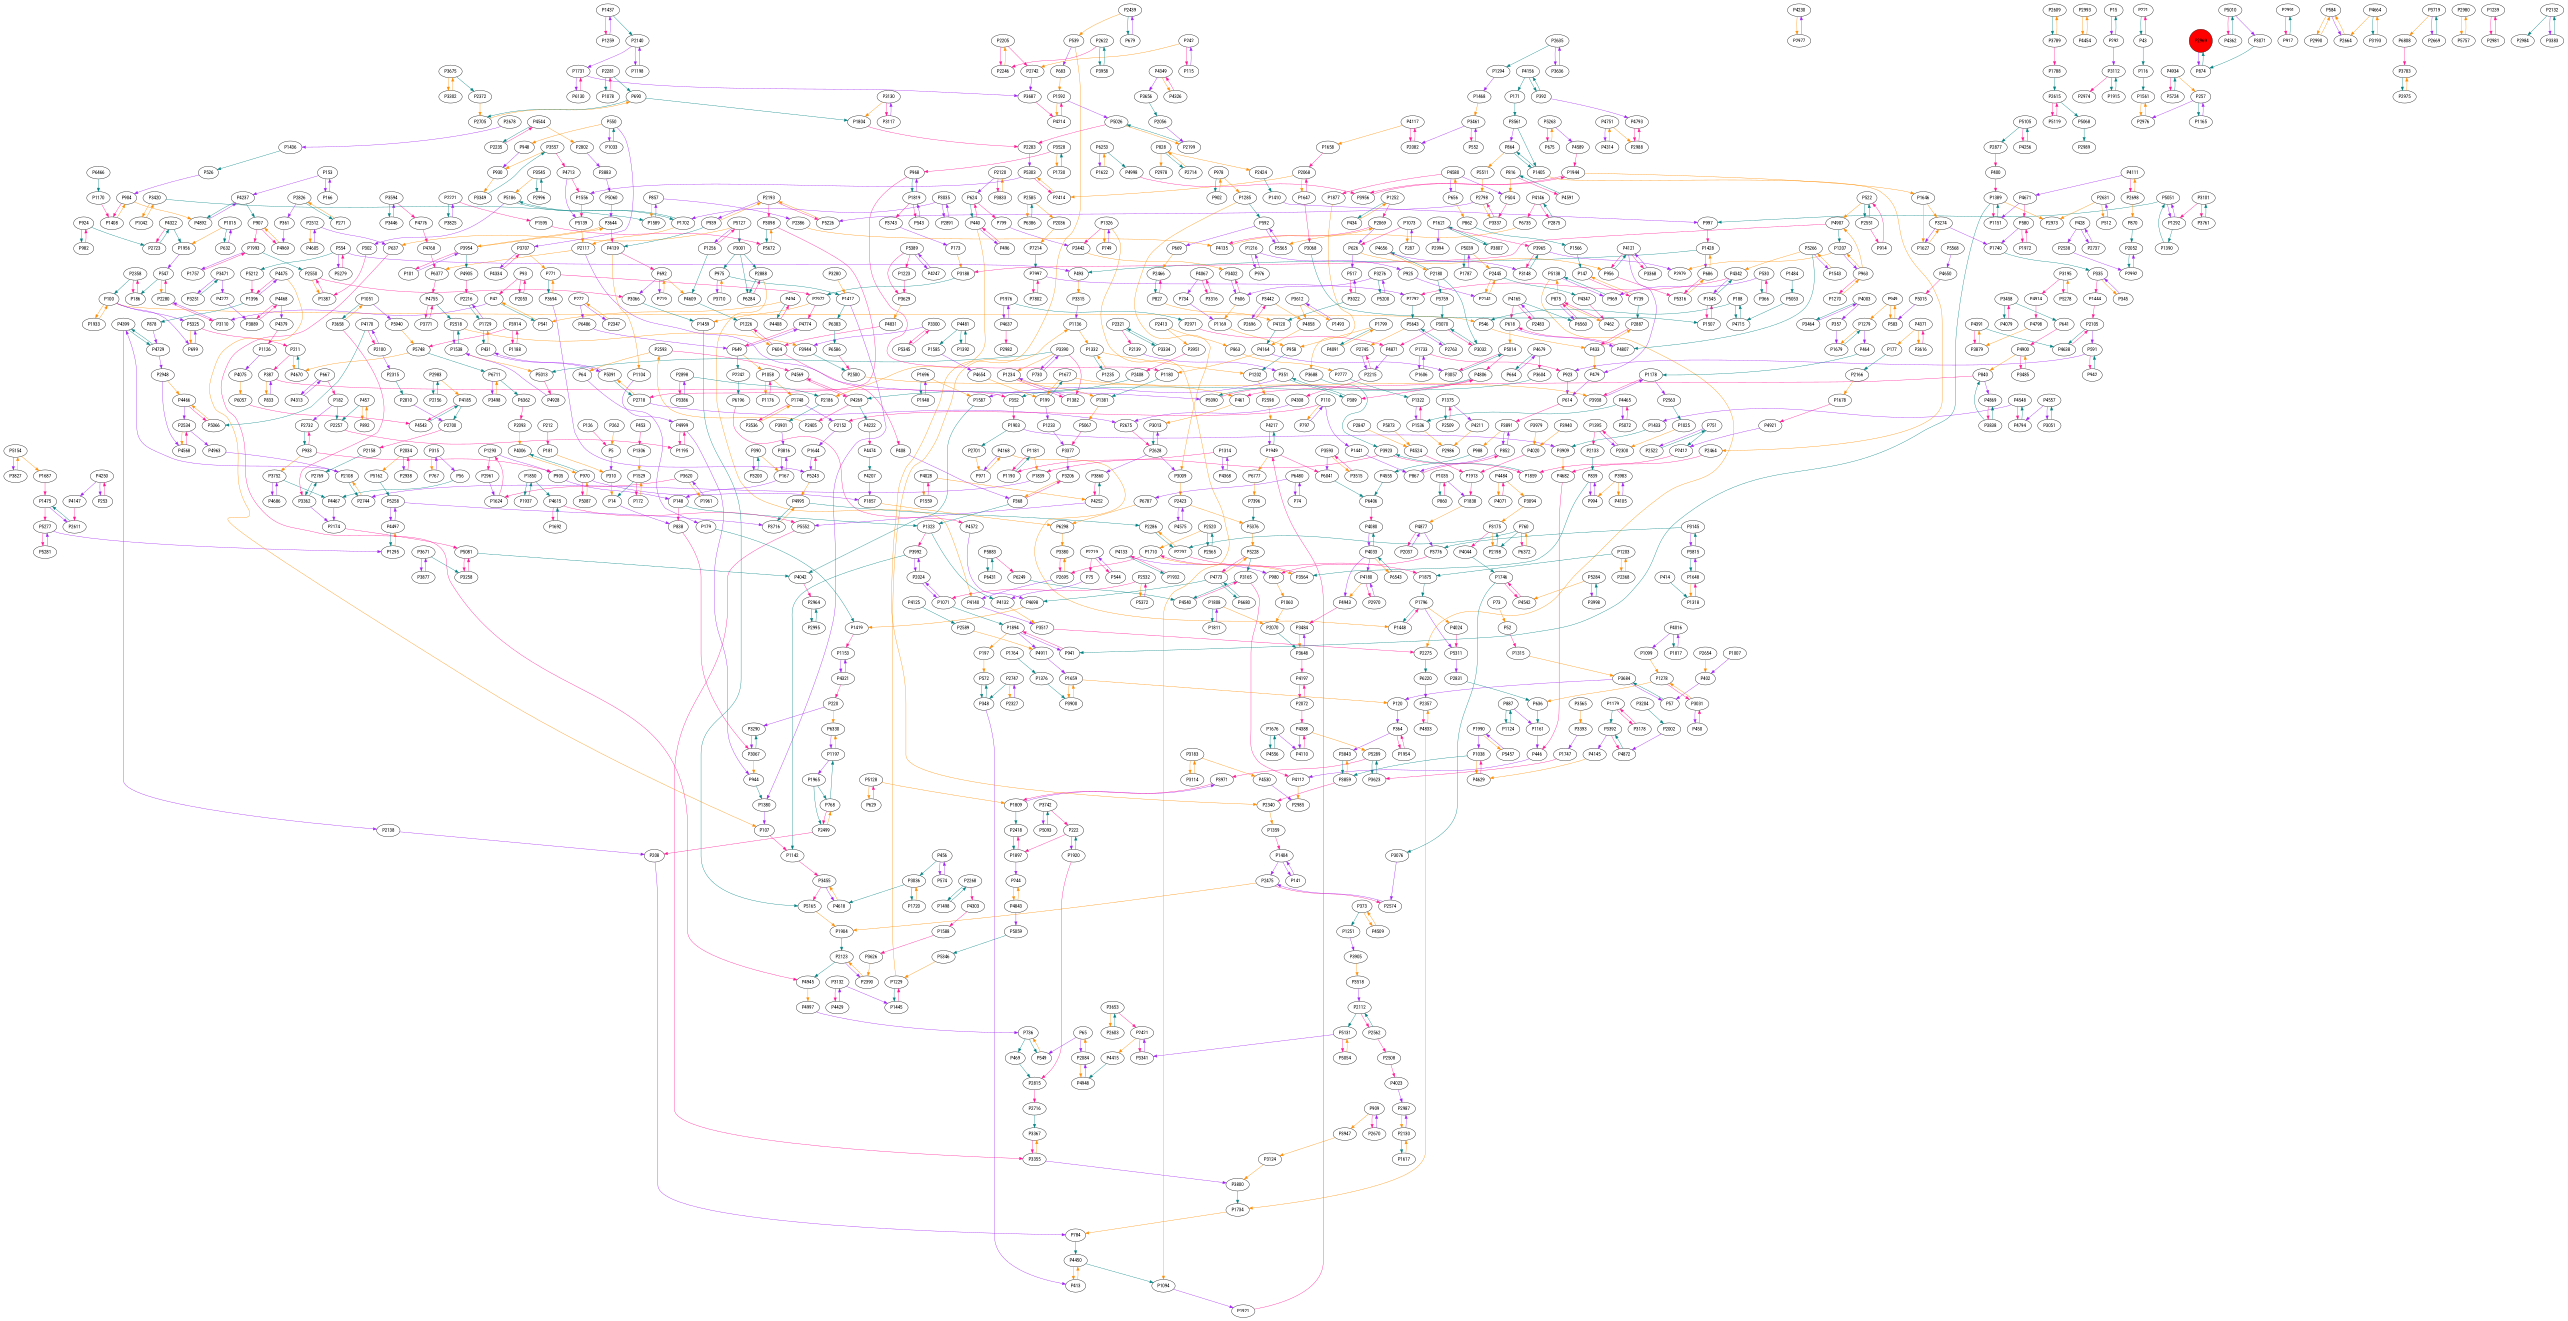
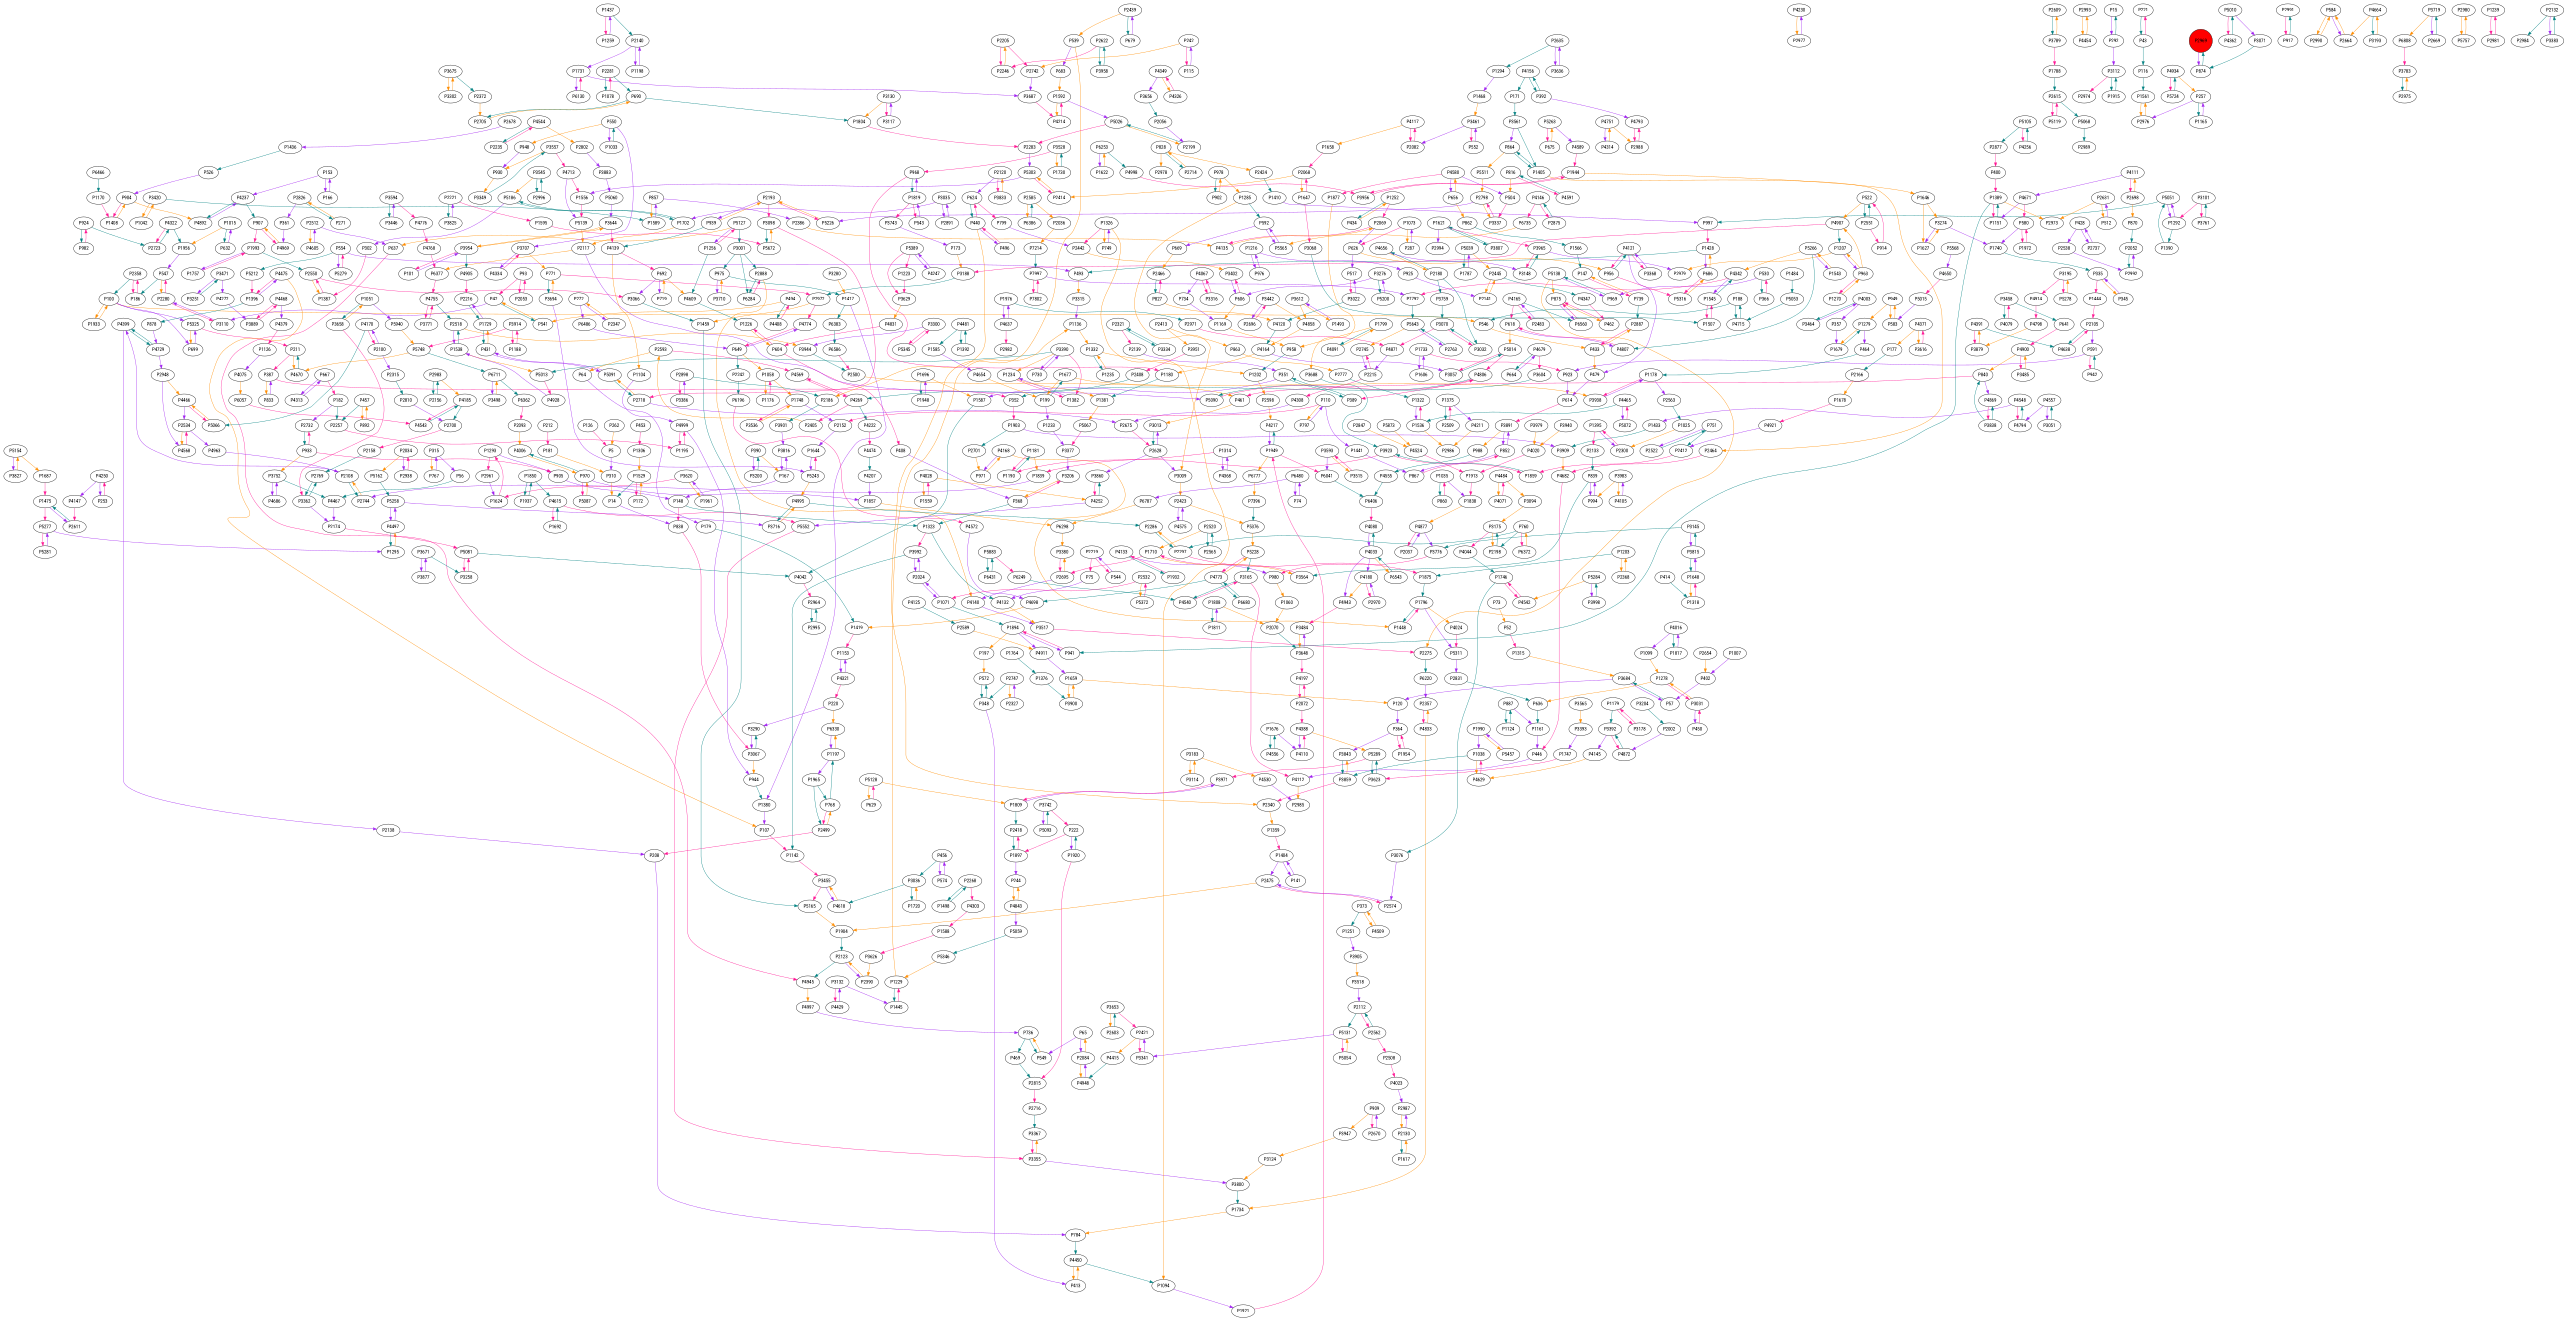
edge "P875" -> "P5138": reversed
